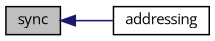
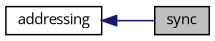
edge "addressing" -> "sync": reversed
